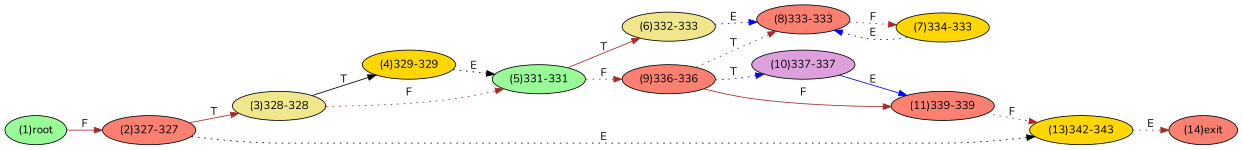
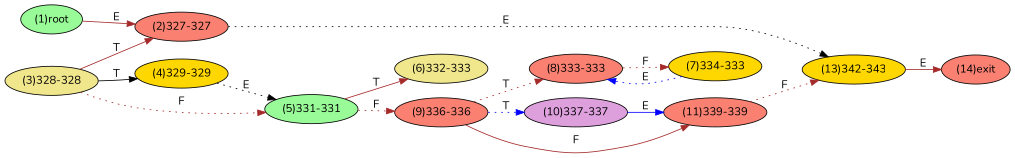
edge "(6)332-333" -> "(8)333-333": removed, label "E"
edge "(2)327-327" -> "(3)328-328": reversed
edge "(1)root" -> "(2)327-327": label "F" -> "E"
edge "(13)342-343" -> "(14)exit": style dotted -> solid
